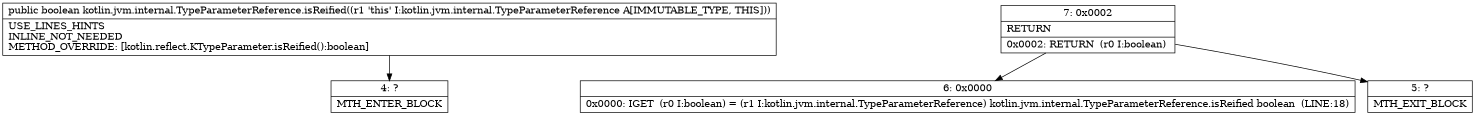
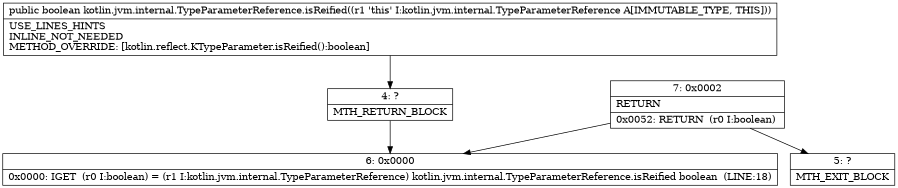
node "7: 0x0002": text "0x0002: RETURN  (r0 I:boolean)" -> "0x0052: RETURN  (r0 I:boolean)"
node "4: ?": text "MTH_ENTER_BLOCK" -> "MTH_RETURN_BLOCK"
edge "4: ?" -> "6: 0x0000": added
